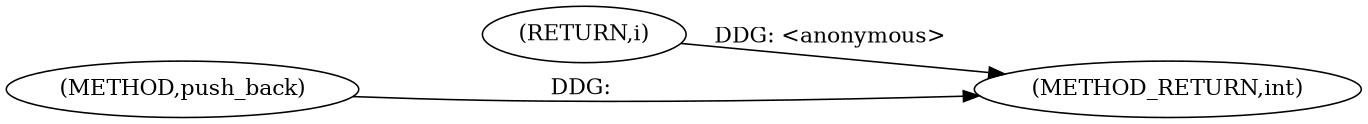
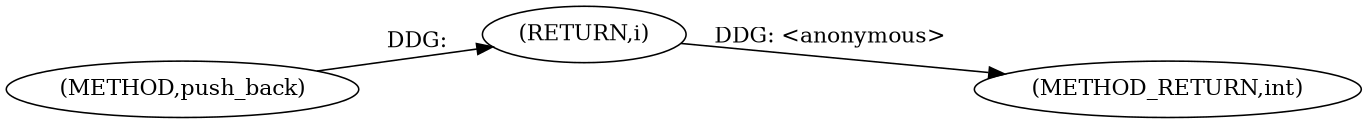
edge "(METHOD,push_back)" -> "(METHOD_RETURN,int)": now "(METHOD,push_back)" -> "(RETURN,i)"
